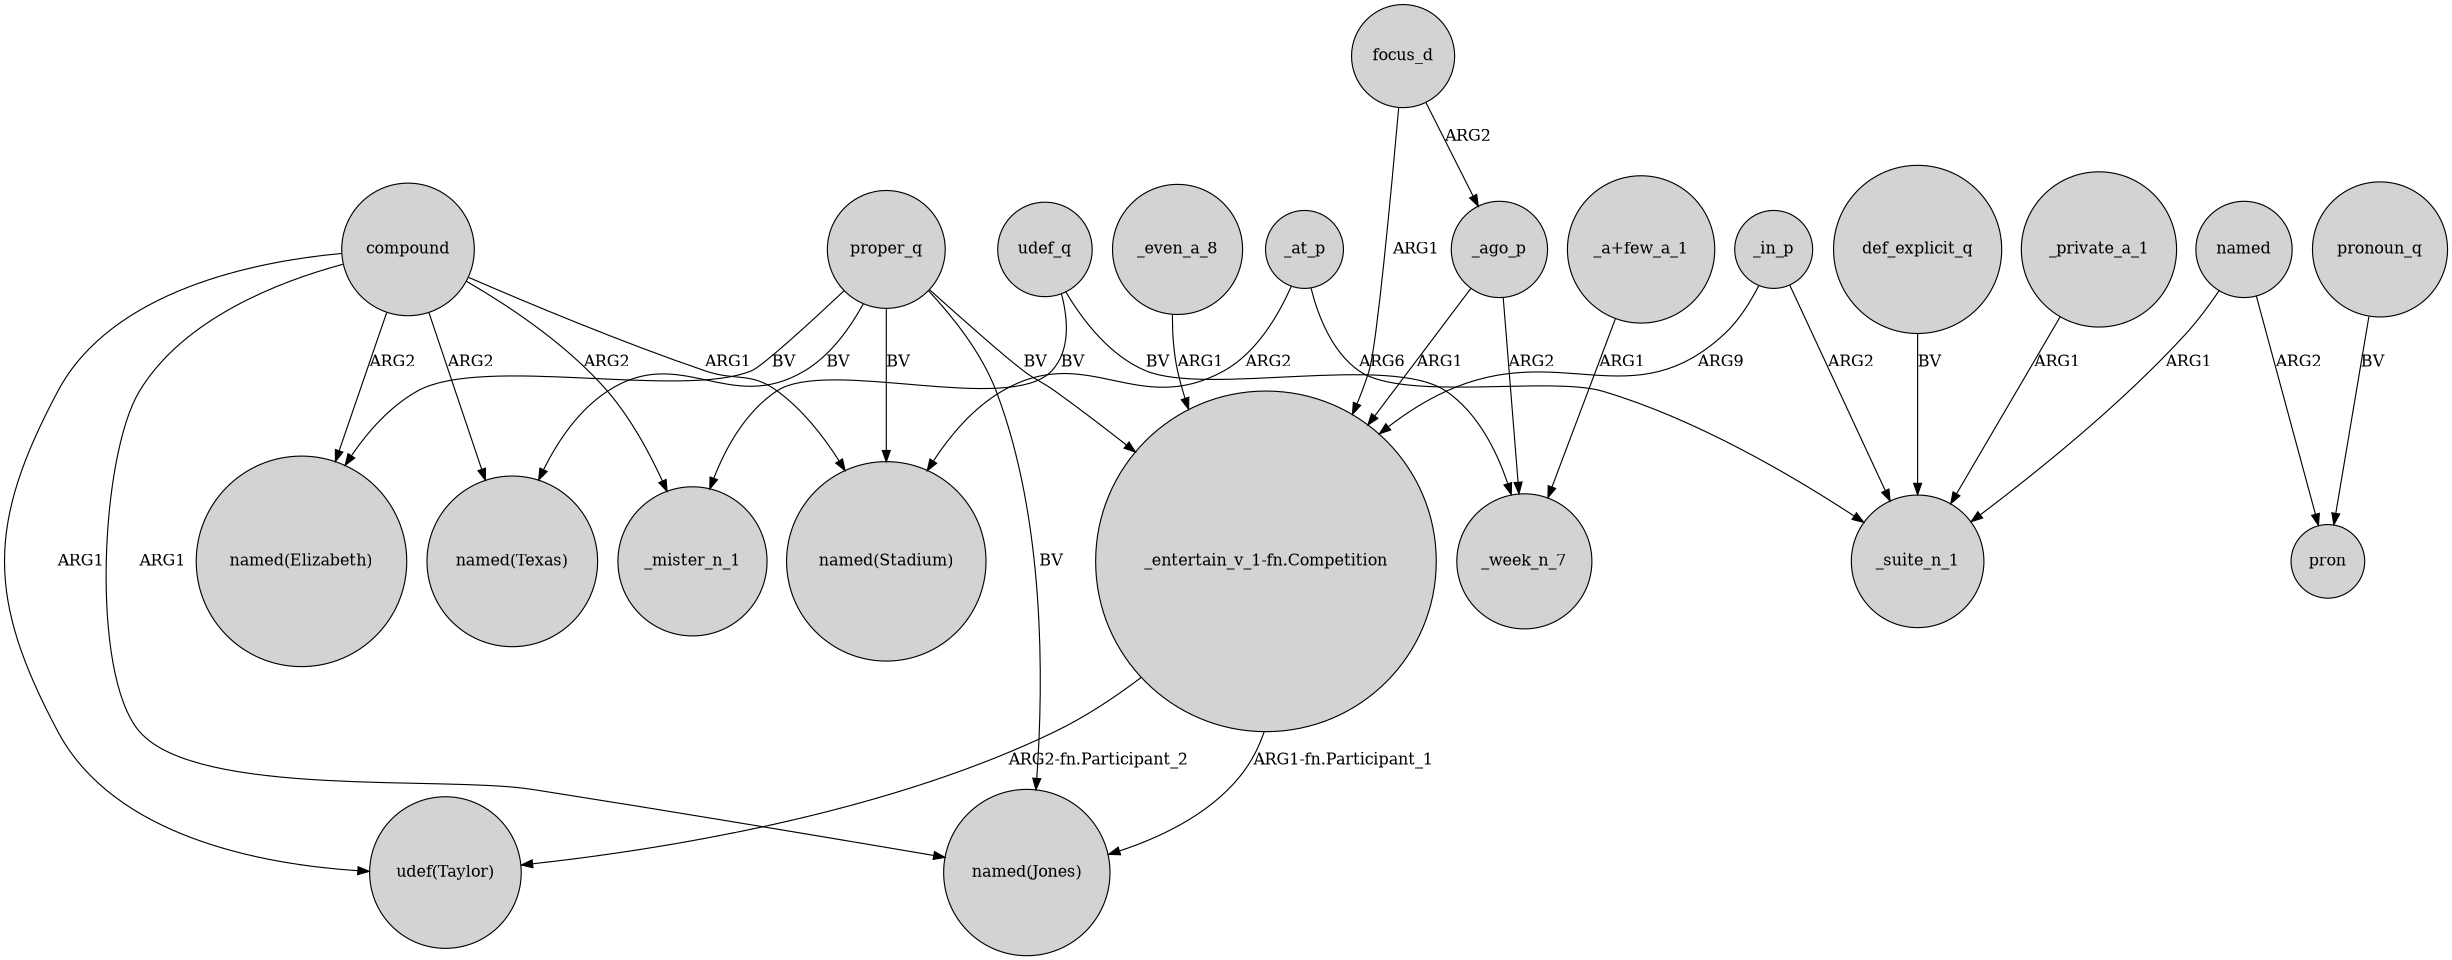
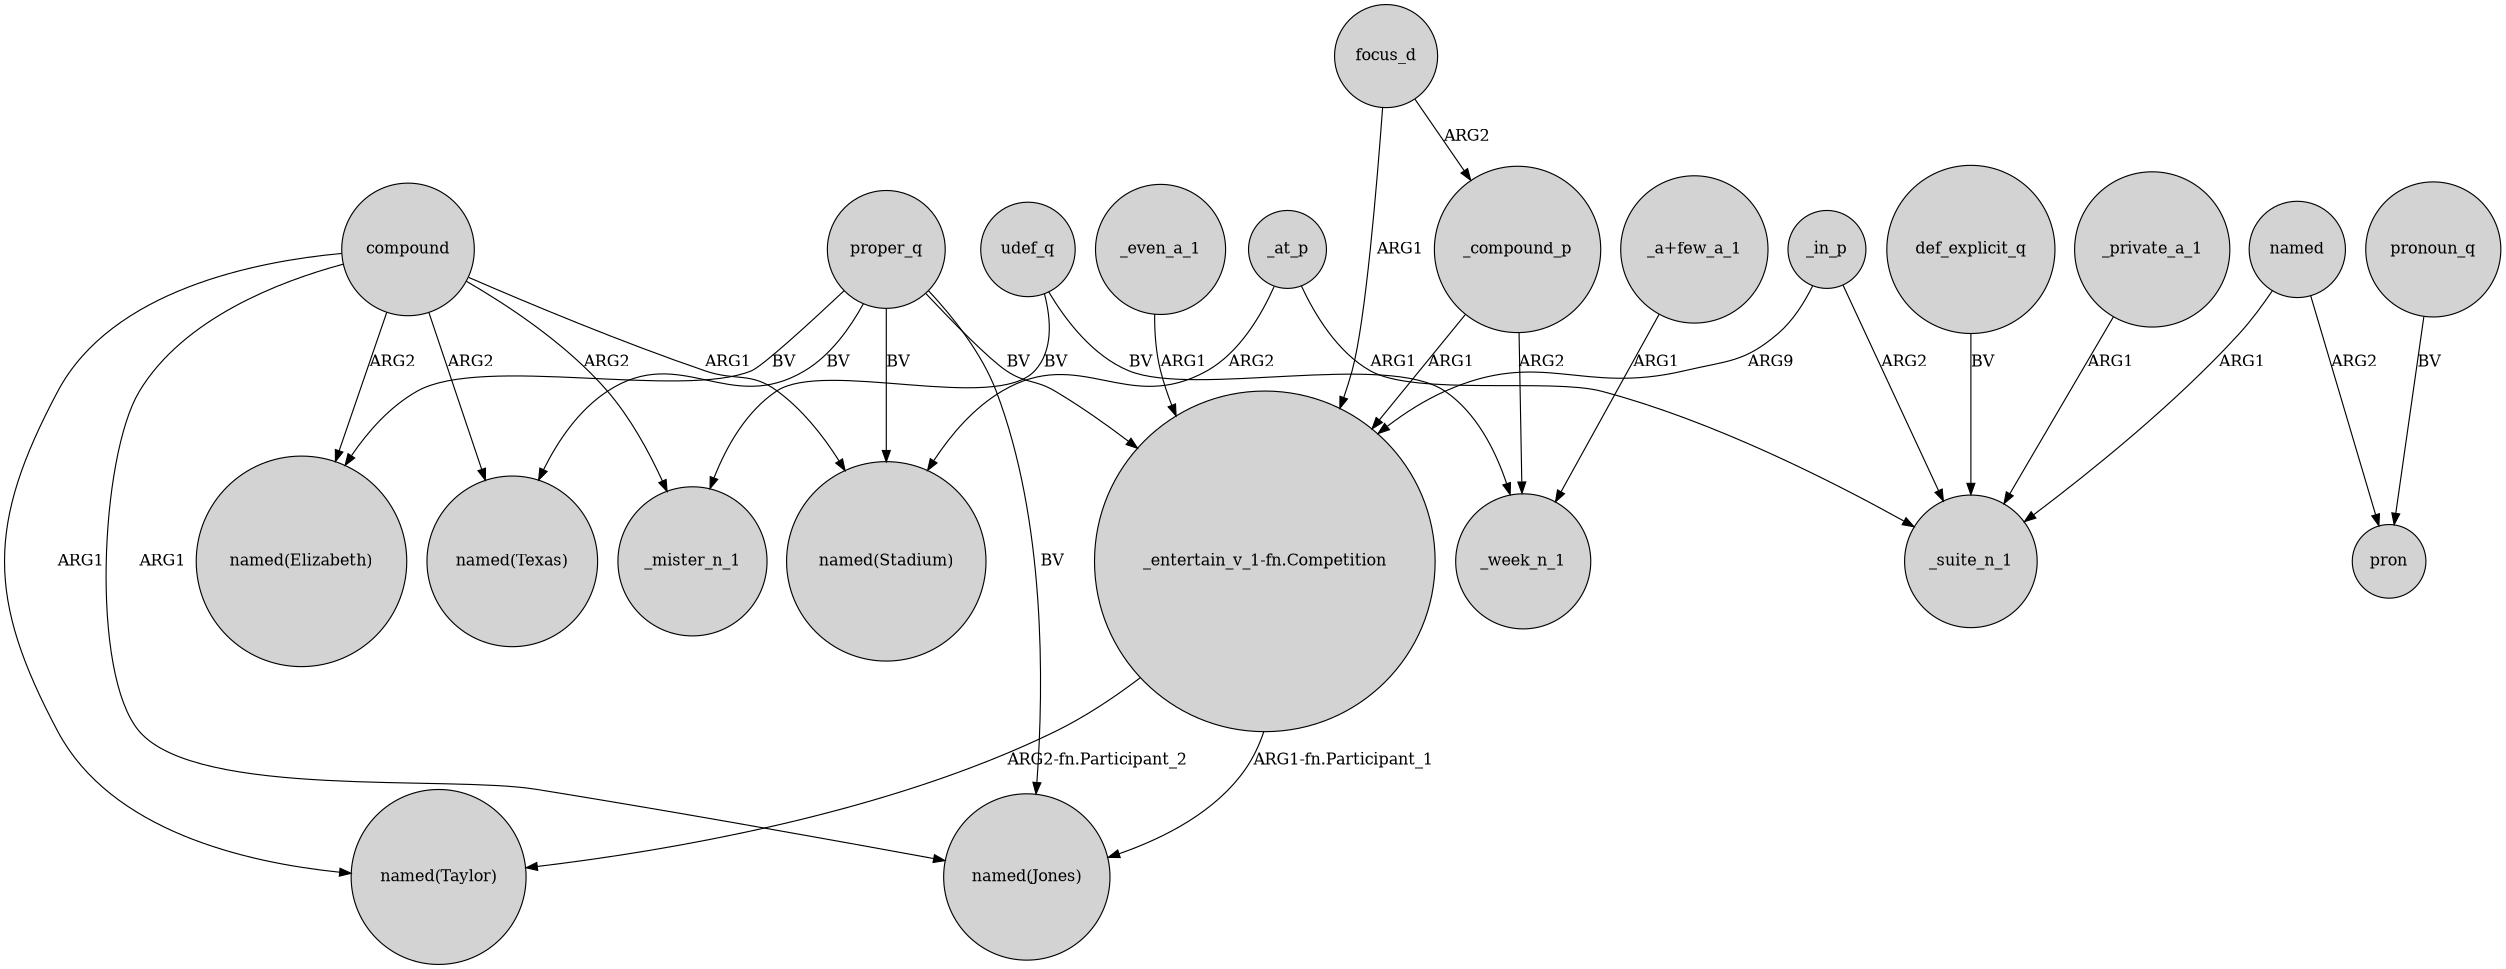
node "_even_a_8": label "_even_a_8" -> "_even_a_1"
node "_ago_p": label "_ago_p" -> "_compound_p"
edge "_at_p" -> "_suite_n_1": label "ARG6" -> "ARG1"
node "_week_n_7": label "_week_n_7" -> "_week_n_1"
node "udef(Taylor)": label "udef(Taylor)" -> "named(Taylor)"
